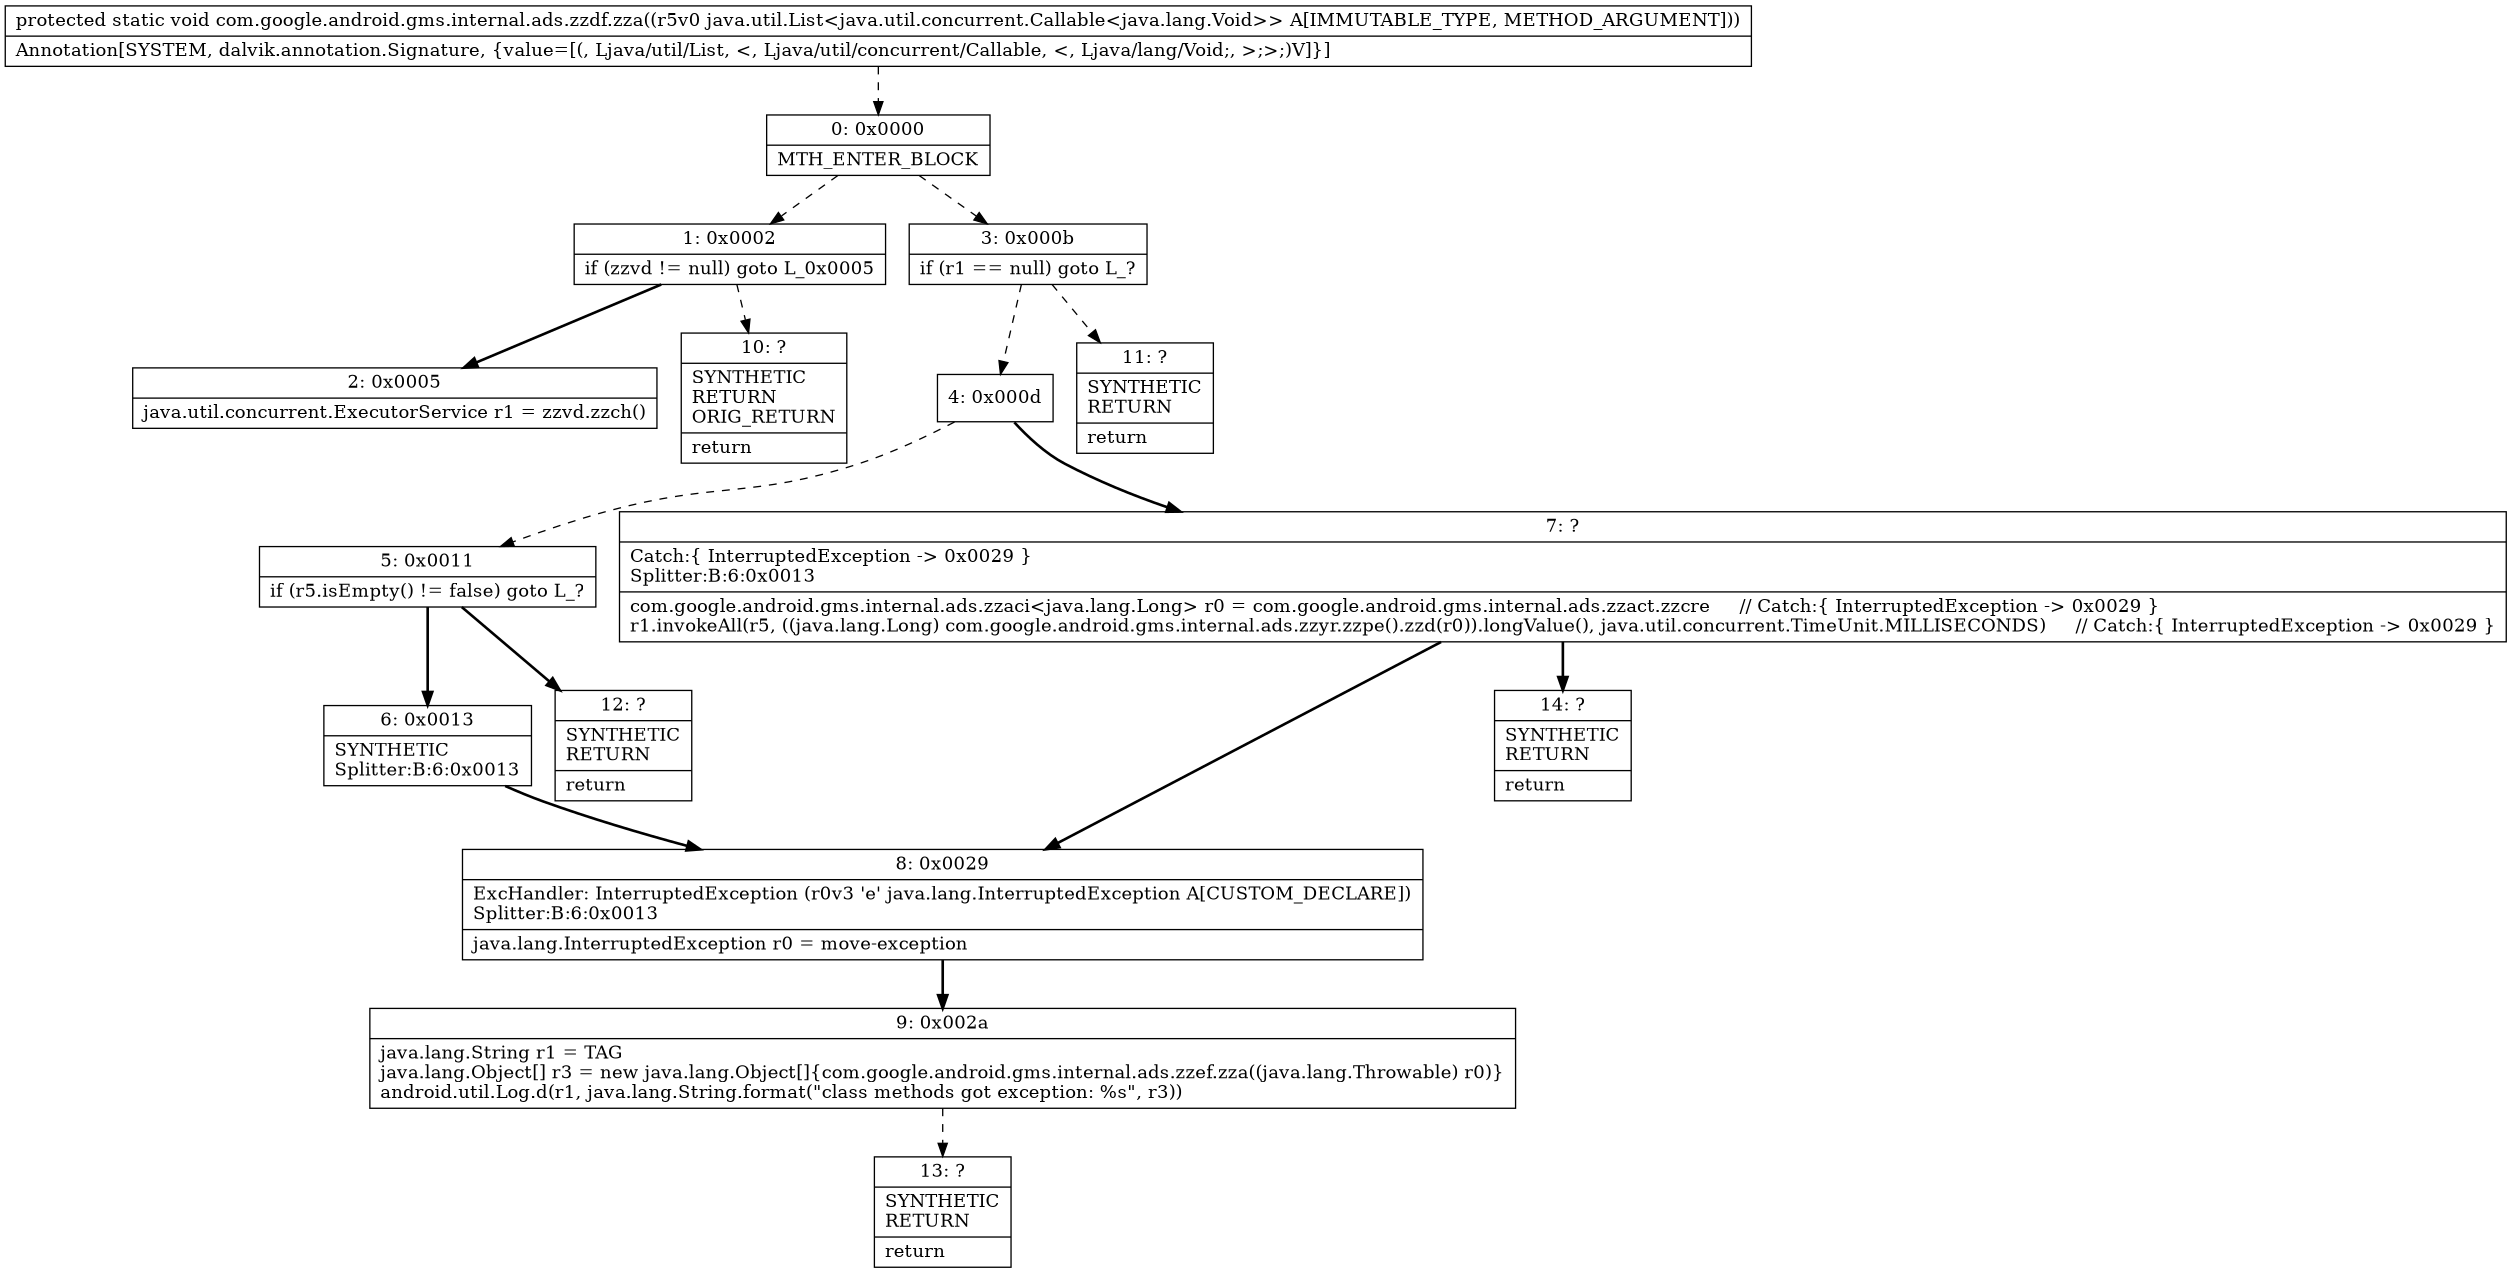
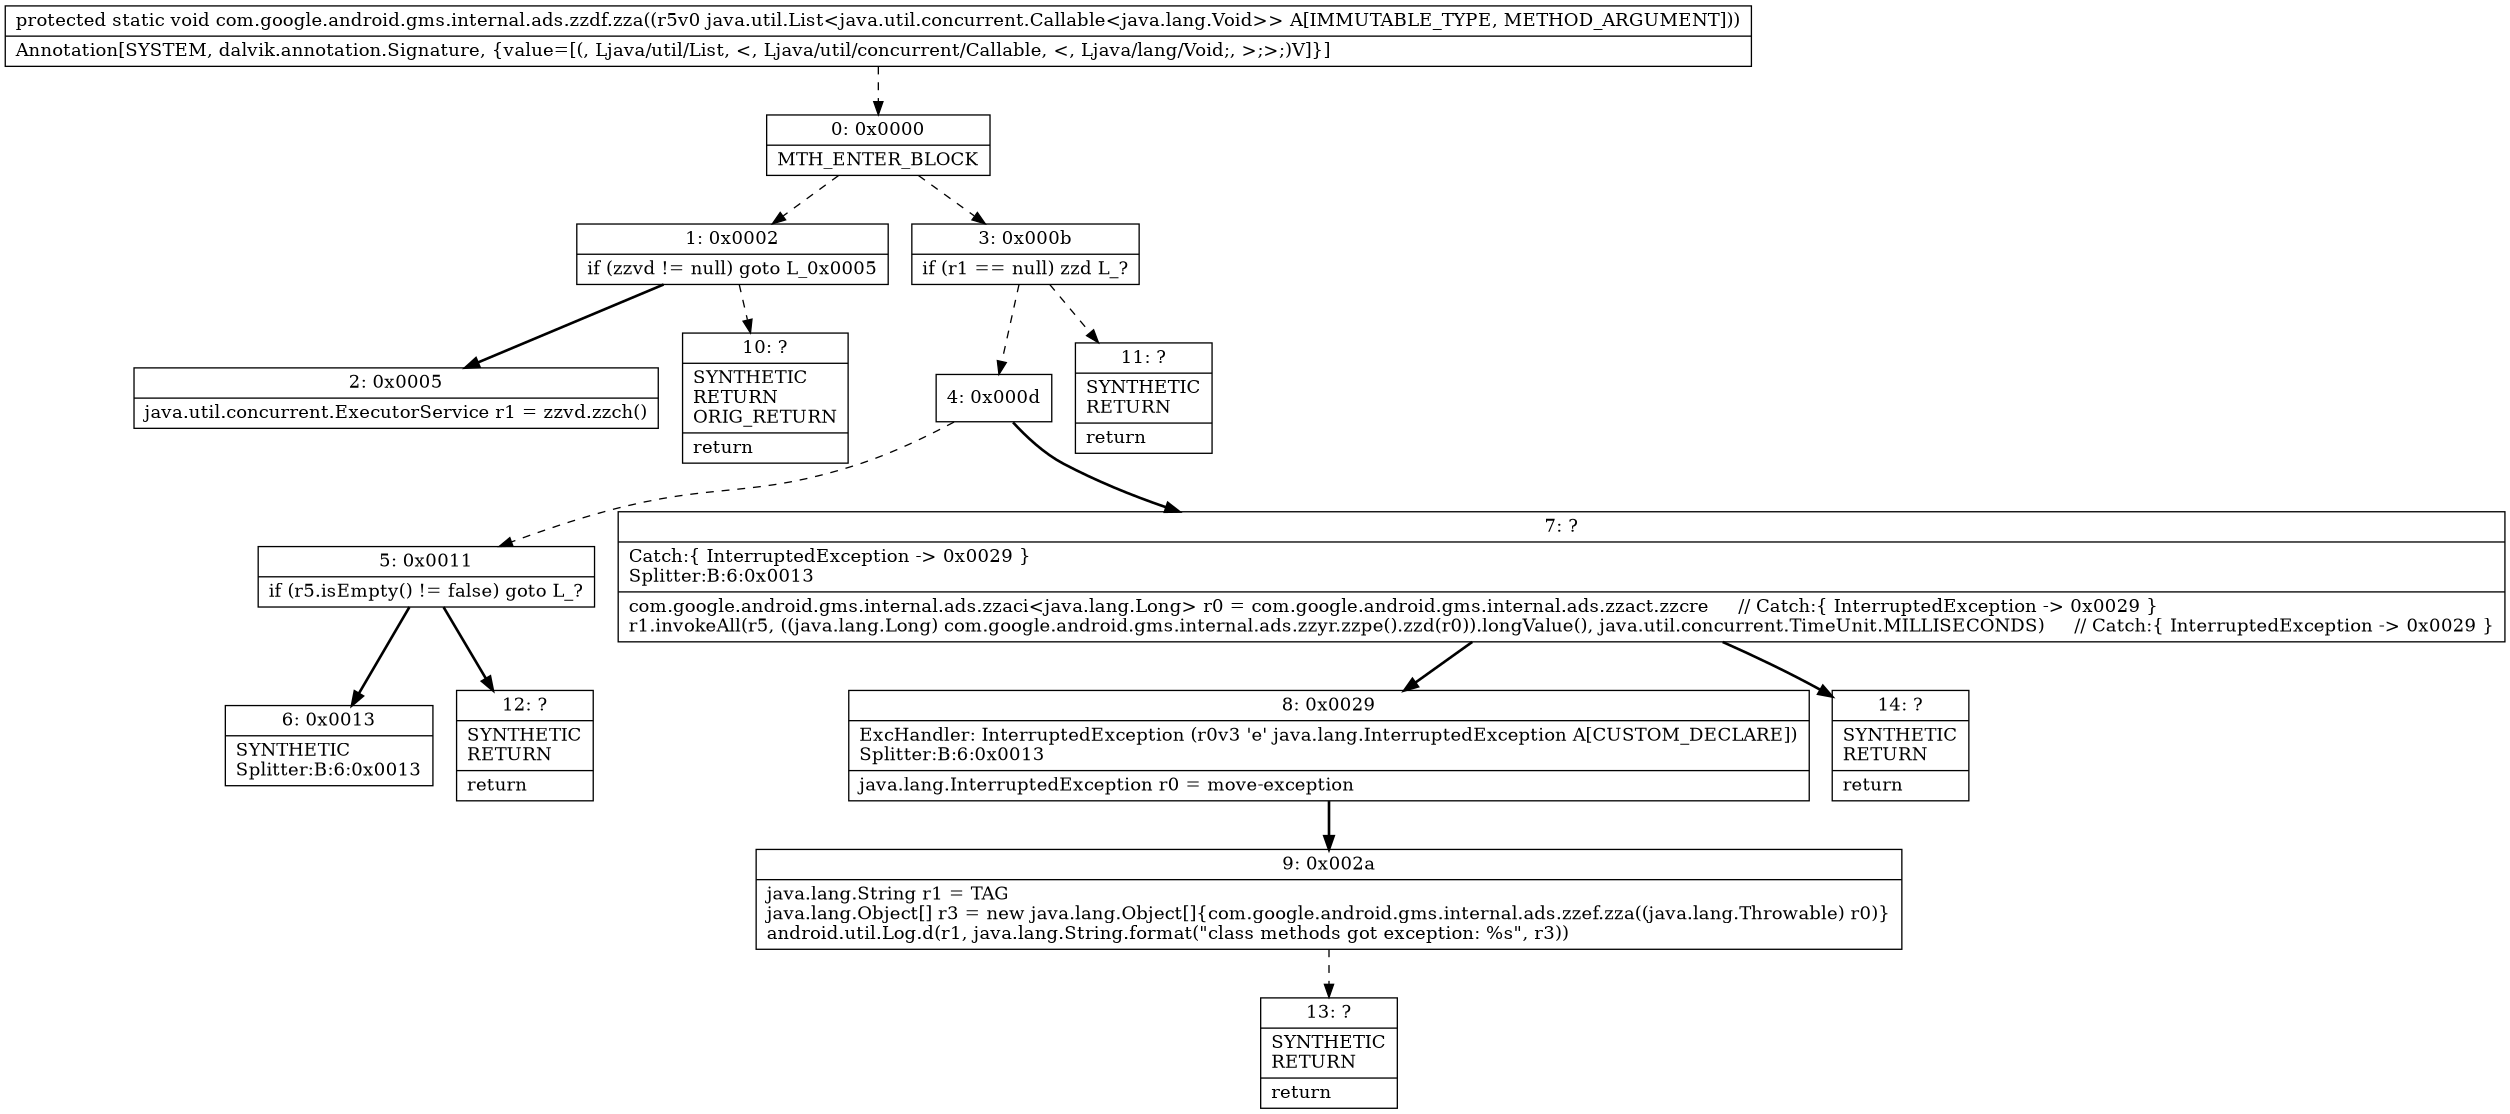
node "3: 0x000b": text "if (r1 == null) goto L_?" -> "if (r1 == null) zzd L_?"
edge "6: 0x0013" -> "8: 0x0029": removed
